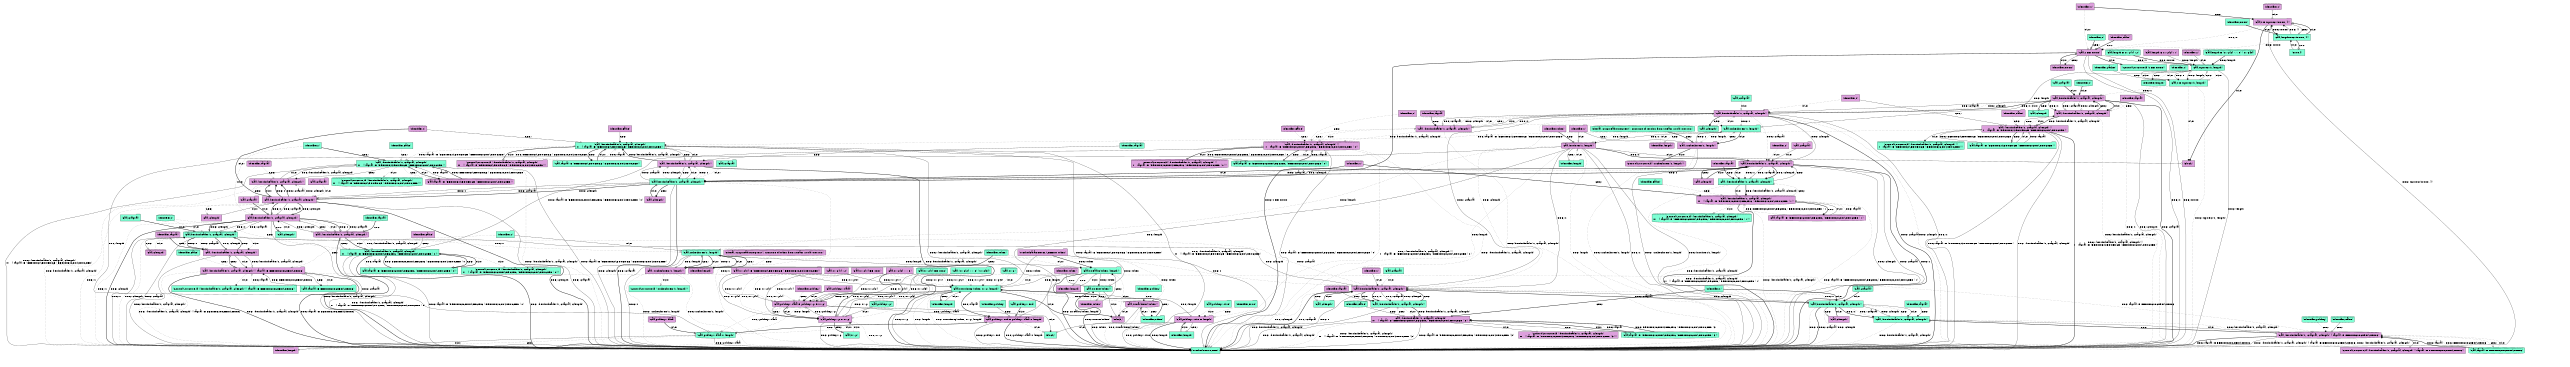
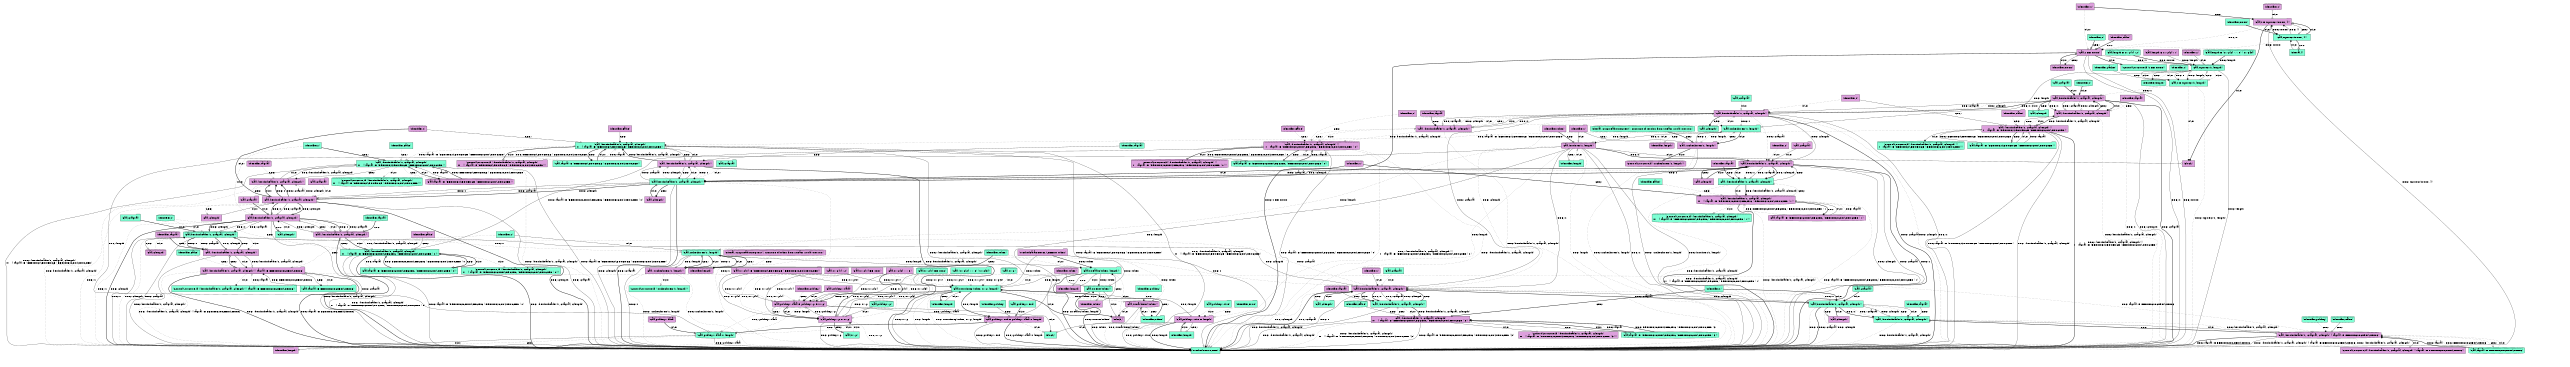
node "(Call,length_recv(NULL, 4))": label "(Call,length_recv(NULL, 4))" -> "(Call,tcp_recv(NULL, 4))"
node "(True,4)": label "(True,4)" -> "(Literal,4)"
edge "(Call,(s->p[2] << 8) | s->p[3])" -> "(Call,pubkey->data = pubkey->p = s->p)": style solid -> dotted
edge "(Call,out_uint8p(token, s->p, length))" -> "(Call,pubkey->end = pubkey->data + length)": label "DDG: tagval" -> "DDG: length"
